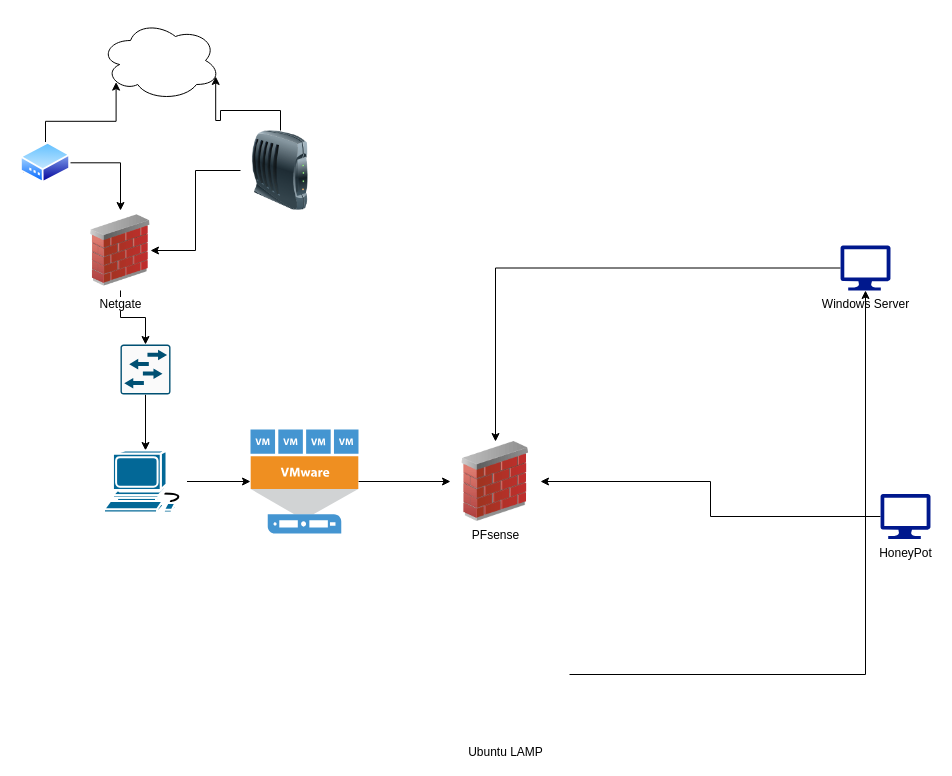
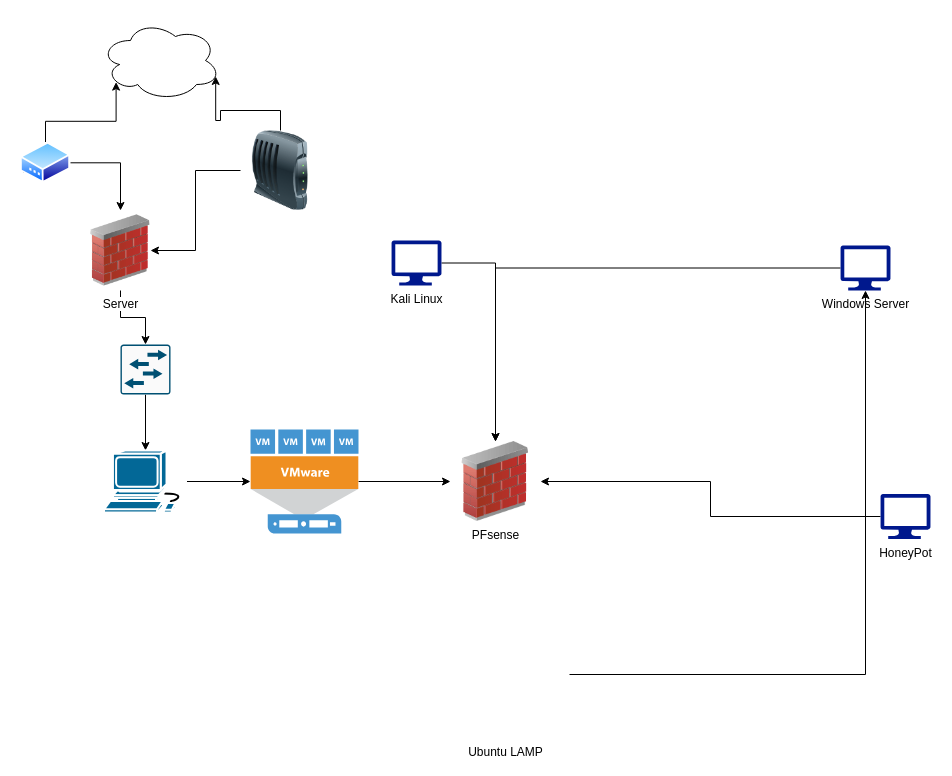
node "Kali Linux": added
edge "Kali Linux" -> "PFsense": added
node "Netgate": label "Netgate" -> "Server"
